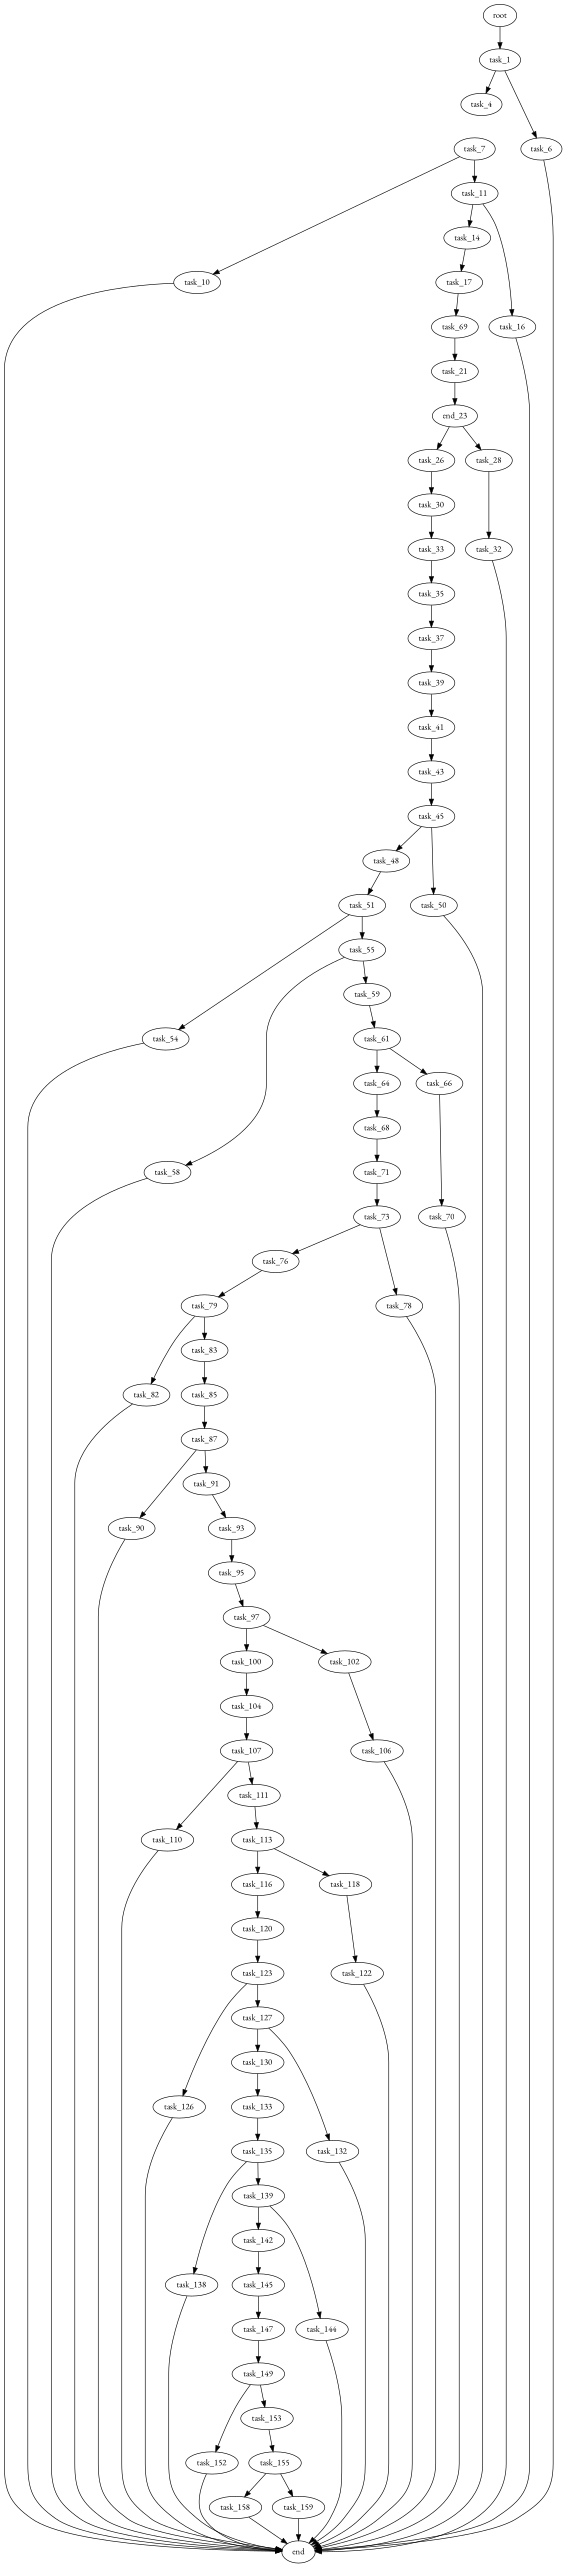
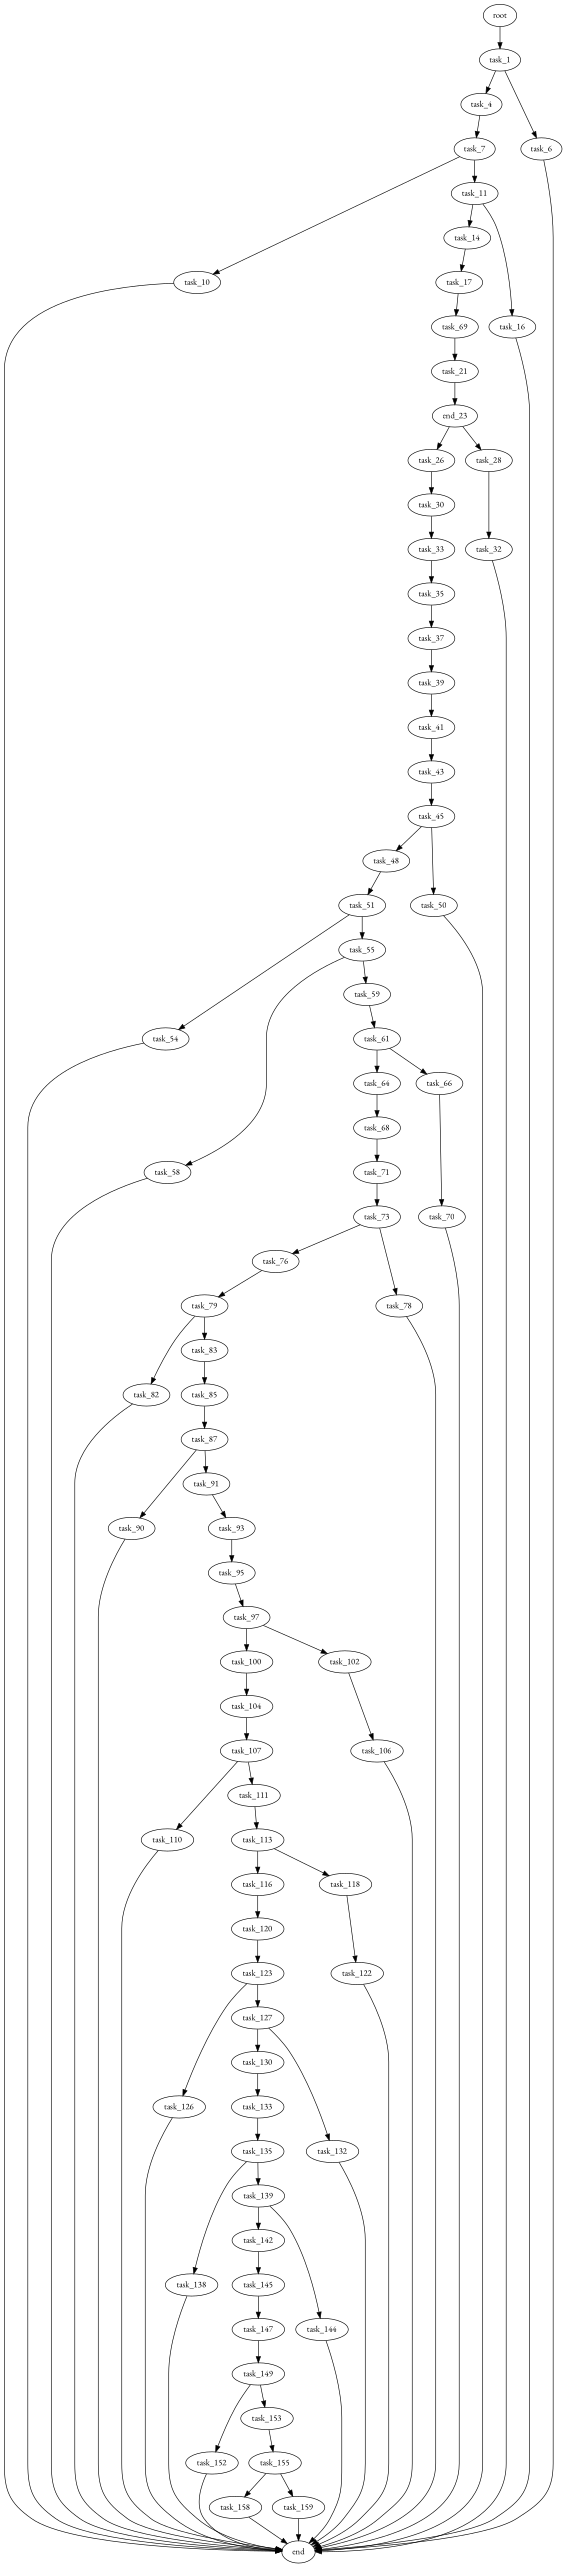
edge "task_4" -> "task_7": added
